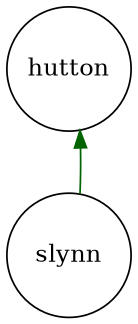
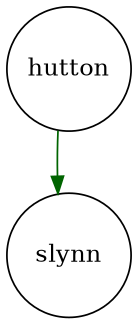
edge "slynn" -> "hutton": reversed
